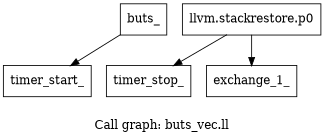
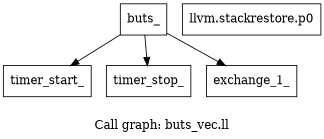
edge "llvm.stackrestore.p0" -> "exchange_1_": now "buts_" -> "exchange_1_"
edge "llvm.stackrestore.p0" -> "timer_stop_": now "buts_" -> "timer_stop_"
